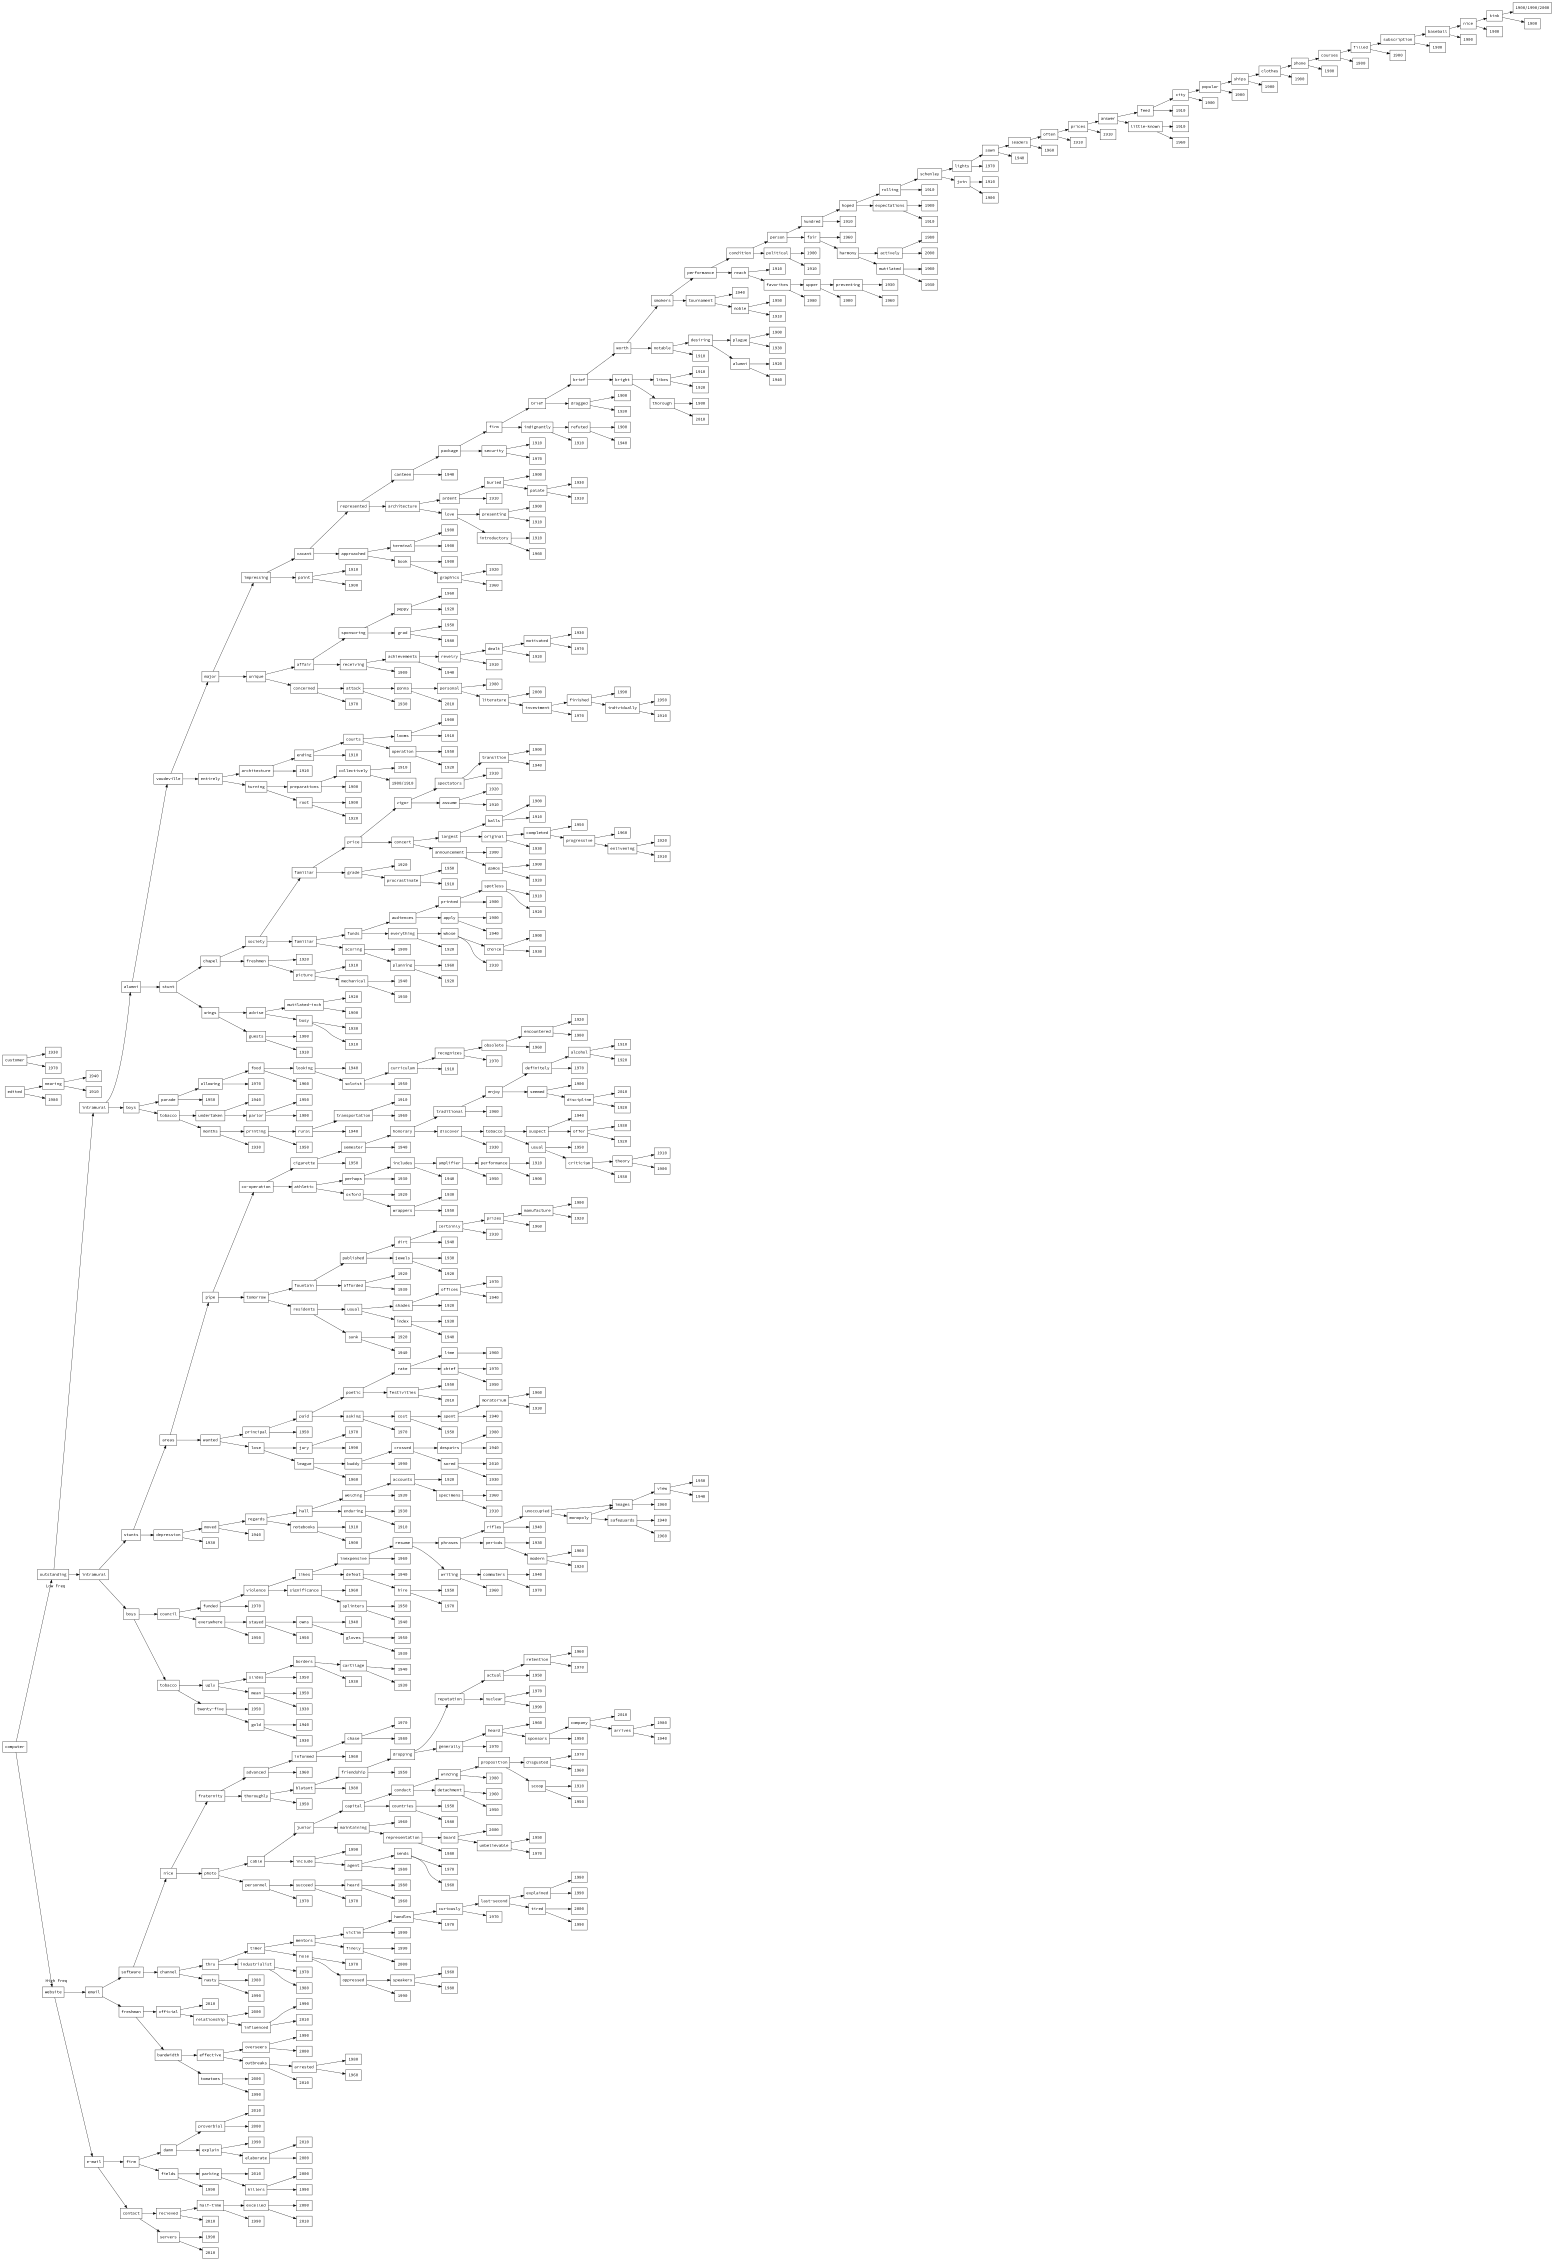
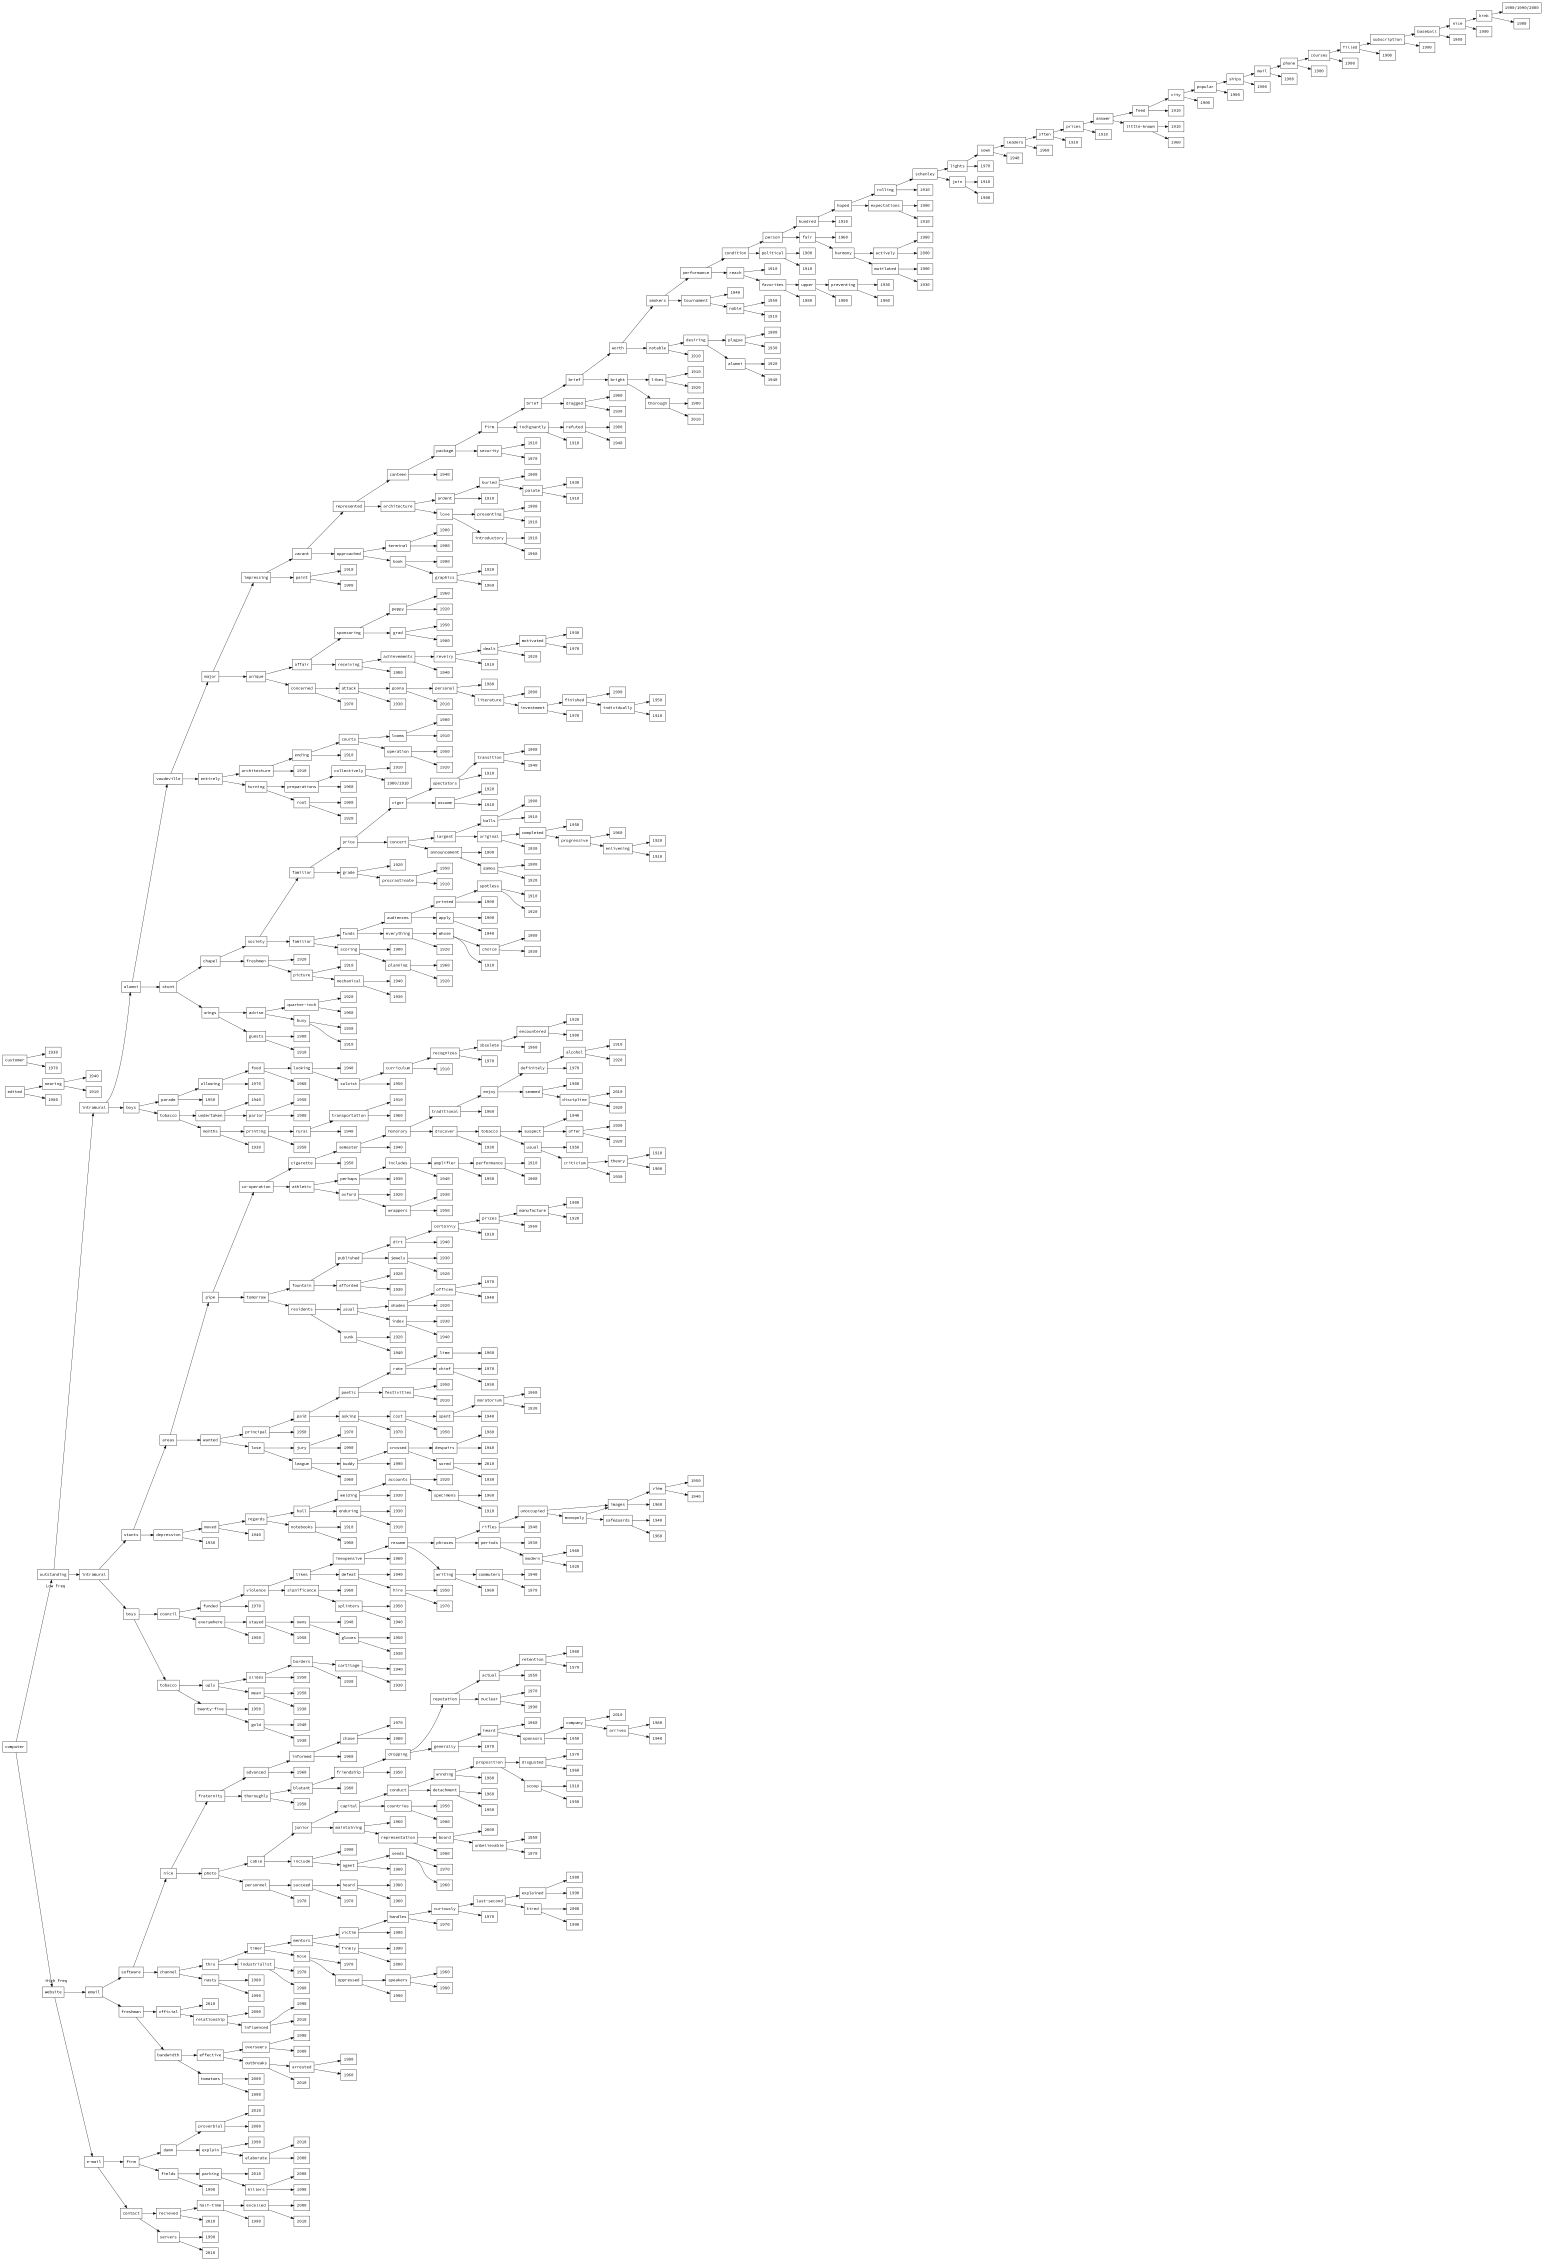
node "clothes": label "clothes" -> "mail"
node "mutilated-inch": label "mutilated-inch" -> "quarter-inch"
